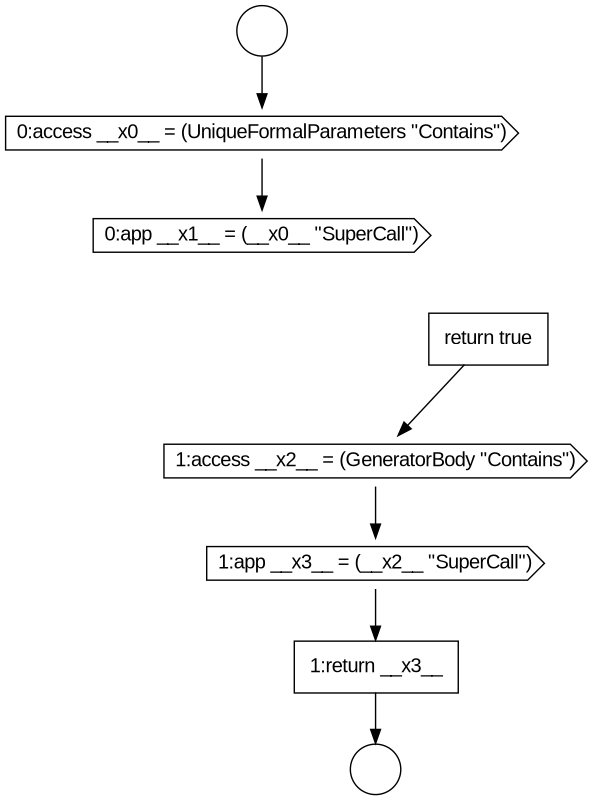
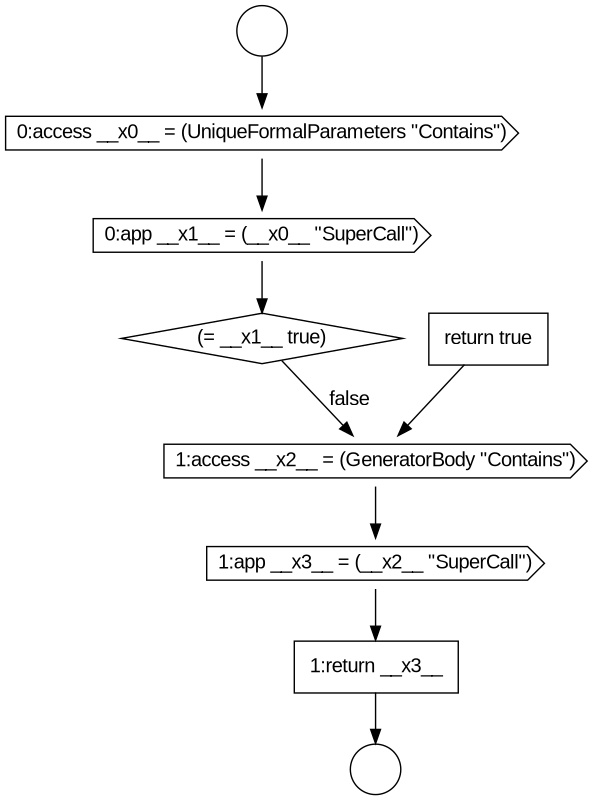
node "(= __x1__ true)": added
